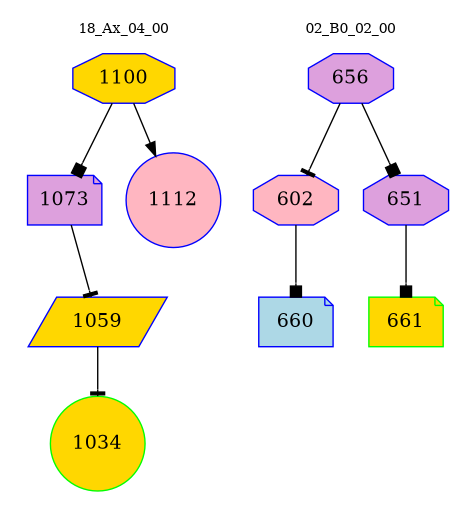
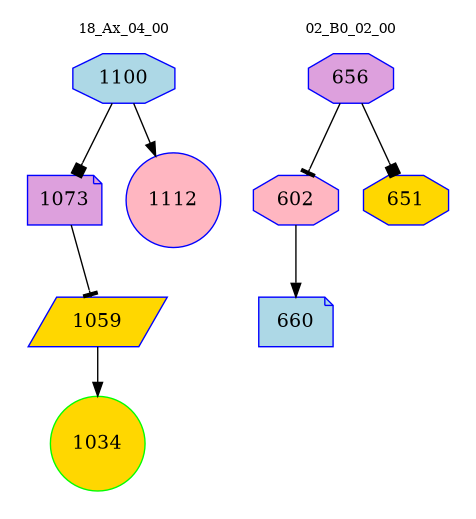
node "1100": fillcolor gold -> lightblue
node "651": fillcolor plum -> gold
edge "602" -> "660": arrowhead box -> normal
node "661": removed
edge "1059" -> "1034": arrowhead tee -> normal
